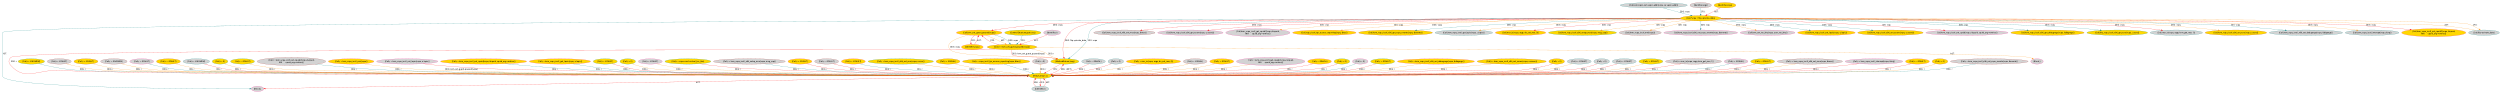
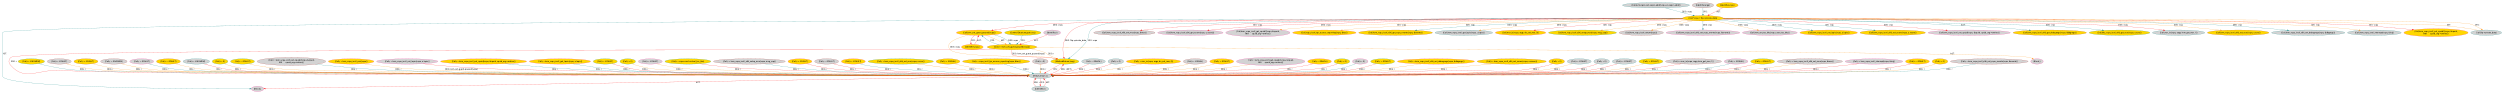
edge "(Call,*vcpu = filp->private_data)" -> "(Call,kvm_vcpu_ioctl_x86_get_debugregs(vcpu, &dbgregs))": label "DDG: vcpu" -> "AST: "
node "(Call,kvm_vcpu_ioctl_nmi(vcpu))": label "(Call,kvm_vcpu_ioctl_nmi(vcpu))" -> "(Call,kvm_vcpu_ioctl_return(vcpu))"
edge "(Call,r = kvm_set_guest_paused(vcpu))" -> "(Call,kvm_set_guest_paused(vcpu))": color red -> teal
node "(Return,return r;)": fillcolor gold -> lightgrey
